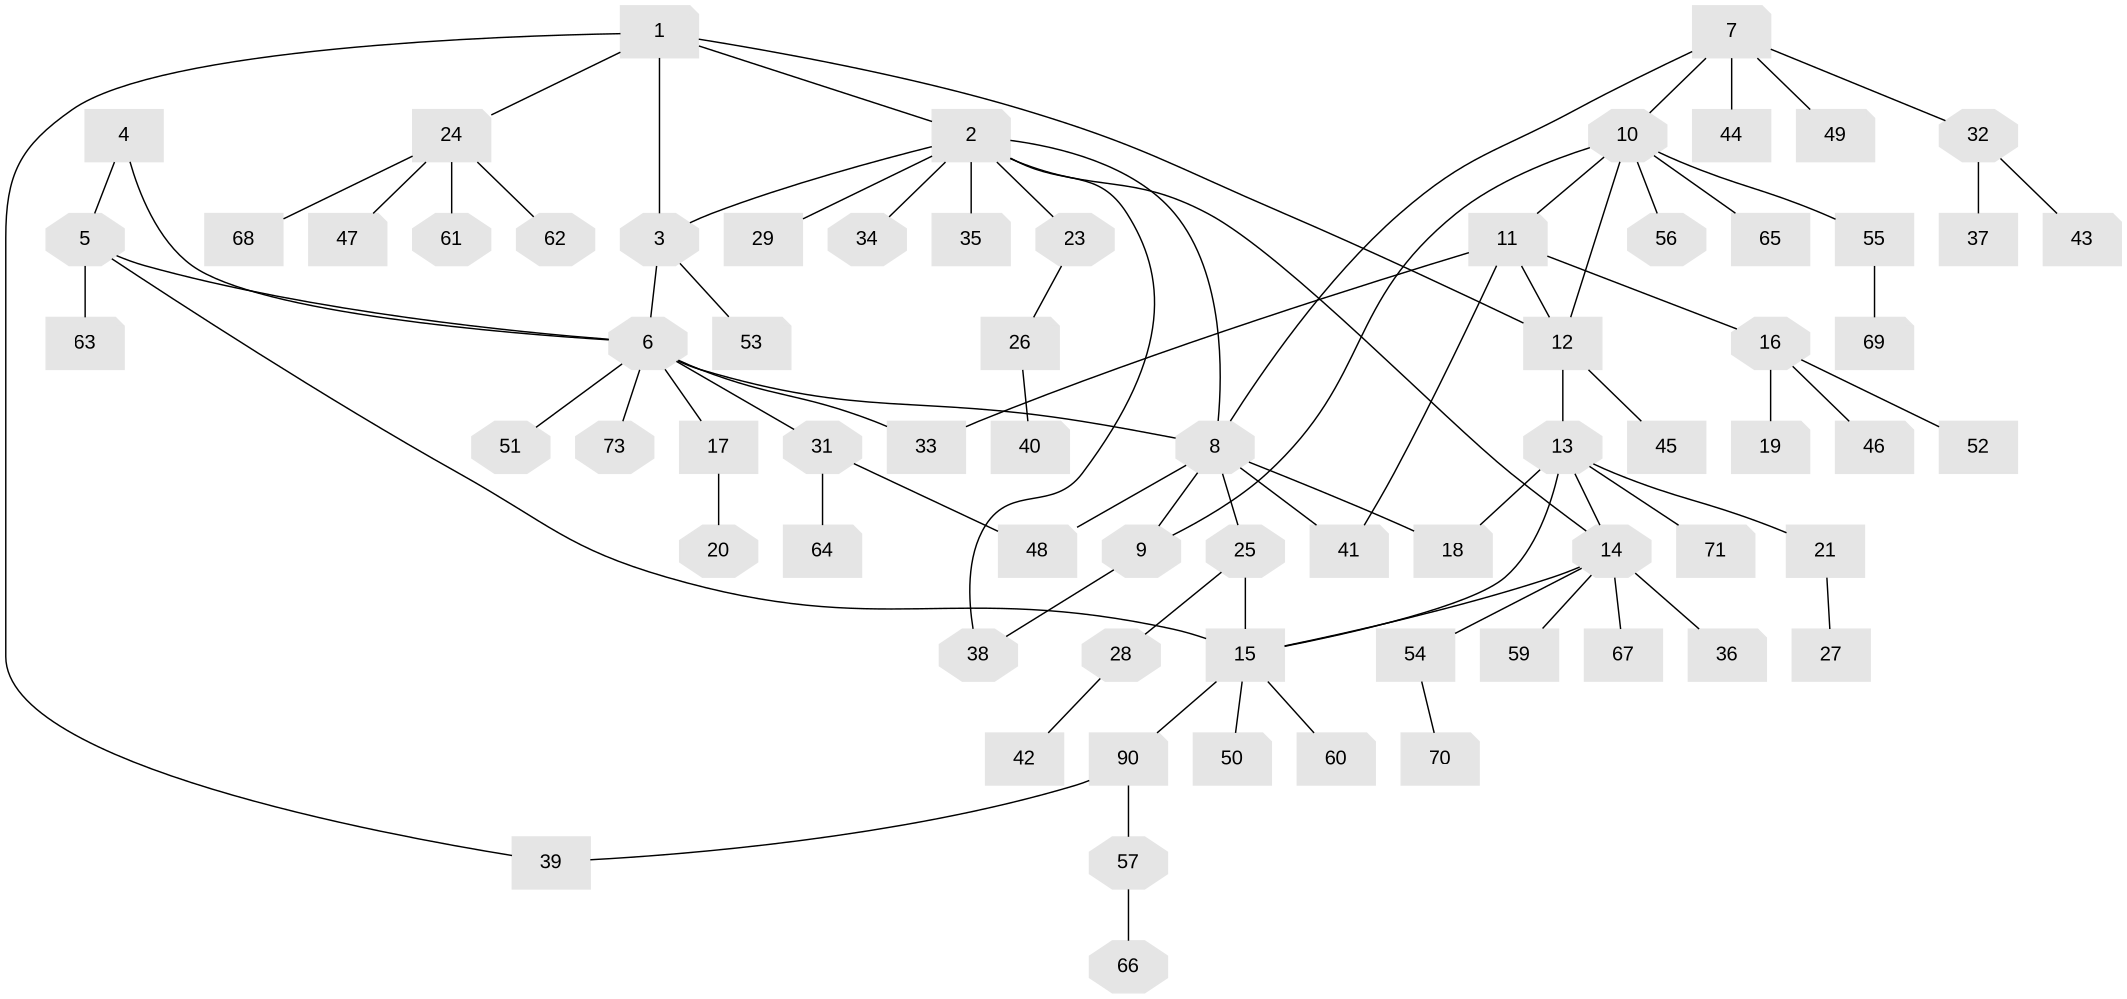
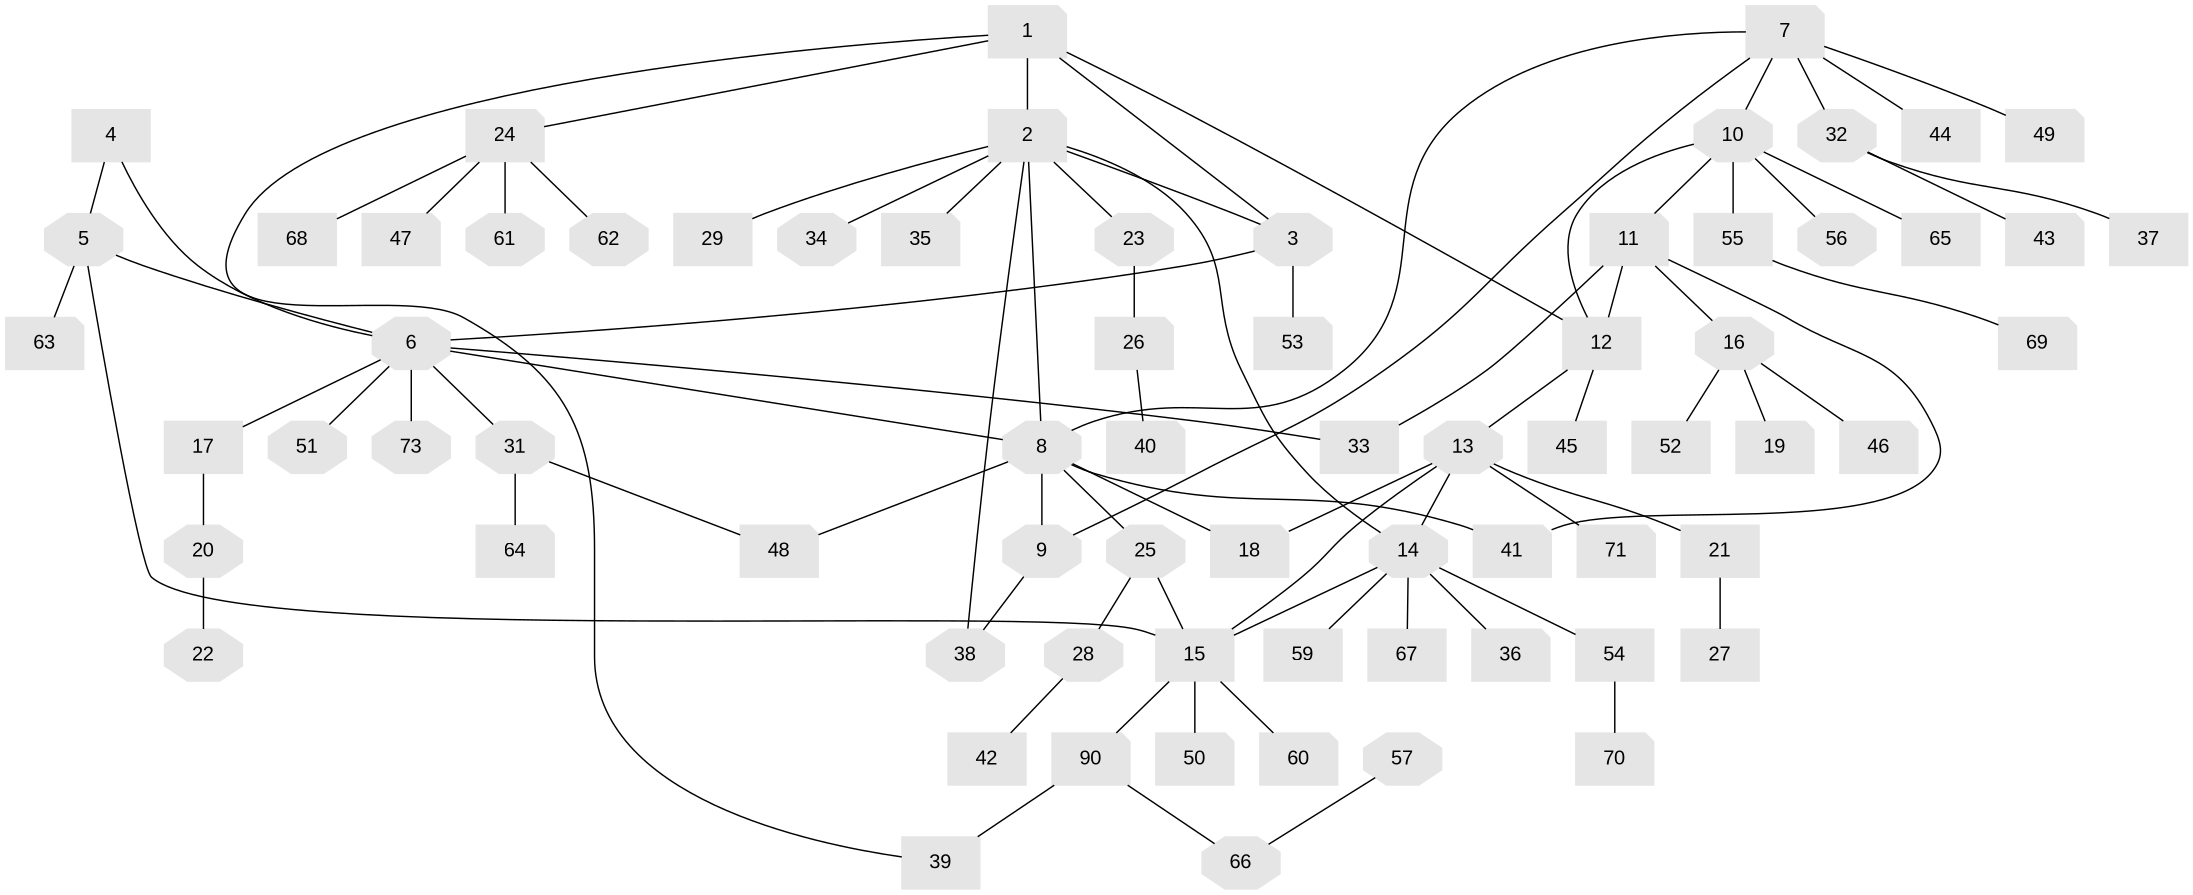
edge "10" -- "9": now "7" -- "9"
node "22": added
edge "90" -- "57": now "90" -- "66"
